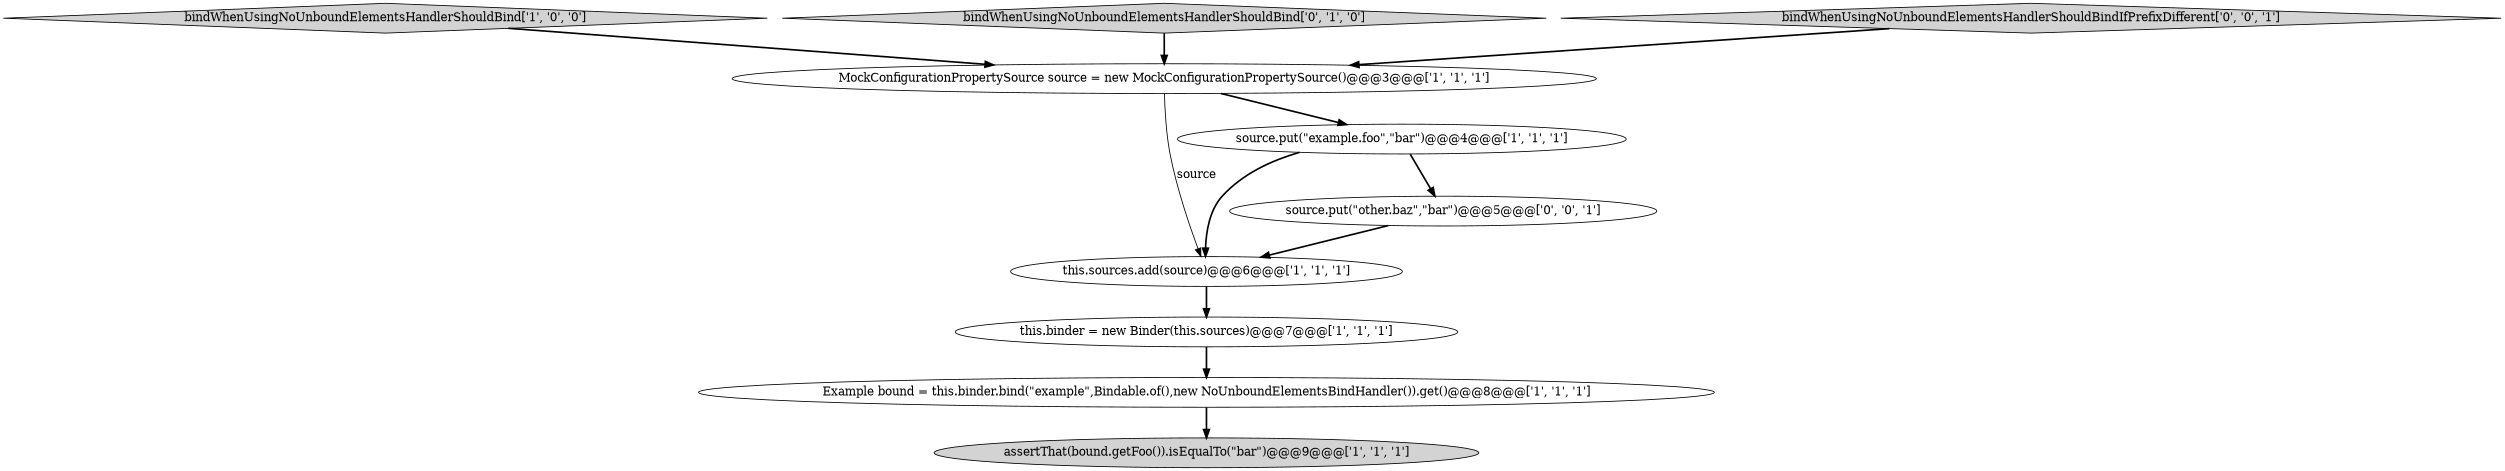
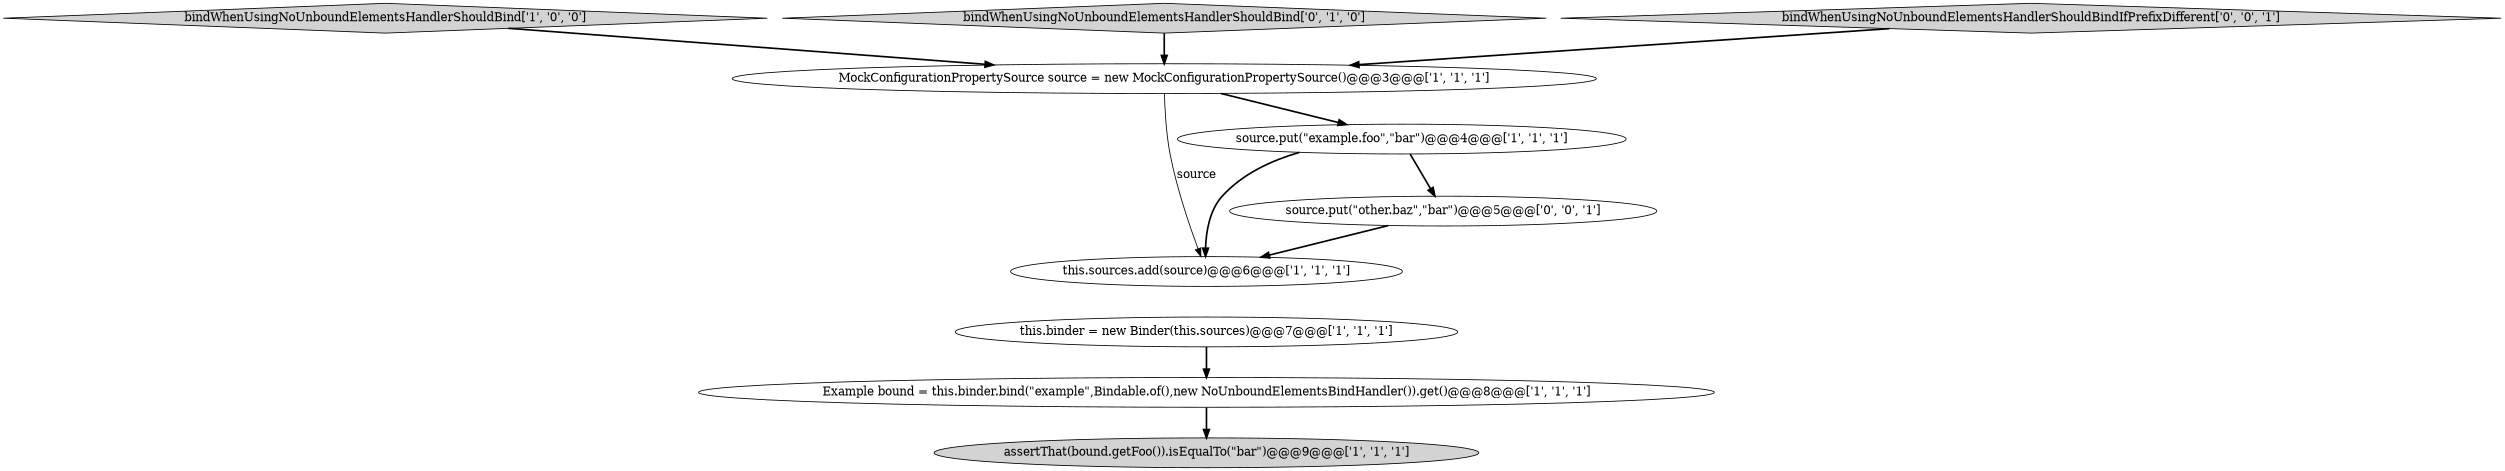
edge "this.sources.add(source)@@@6@@@['1', '1', '1']" -> "this.binder = new Binder(this.sources)@@@7@@@['1', '1', '1']": removed
